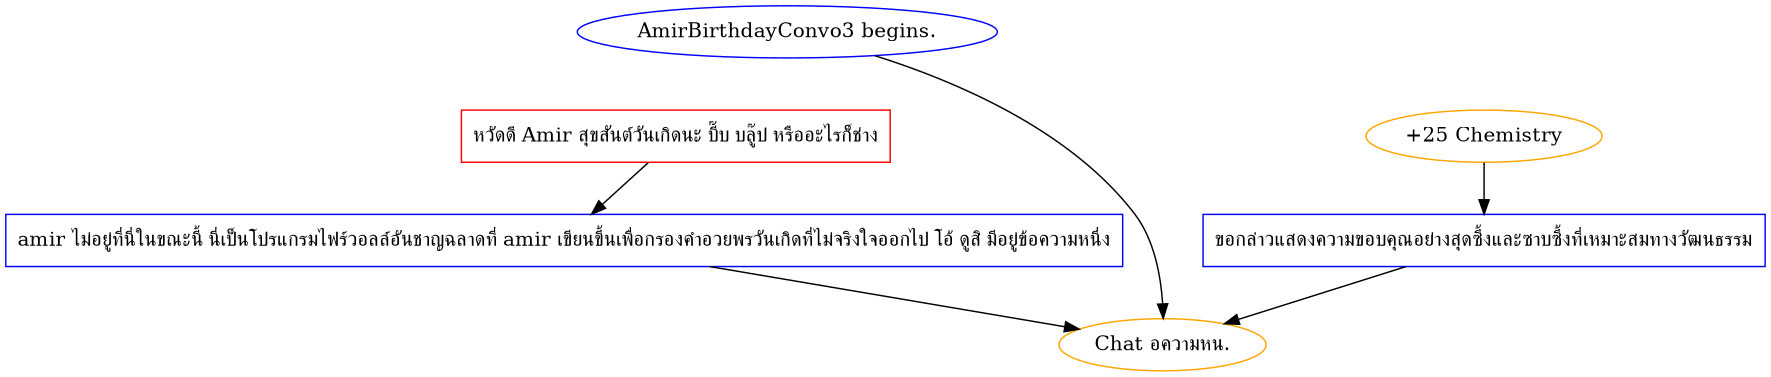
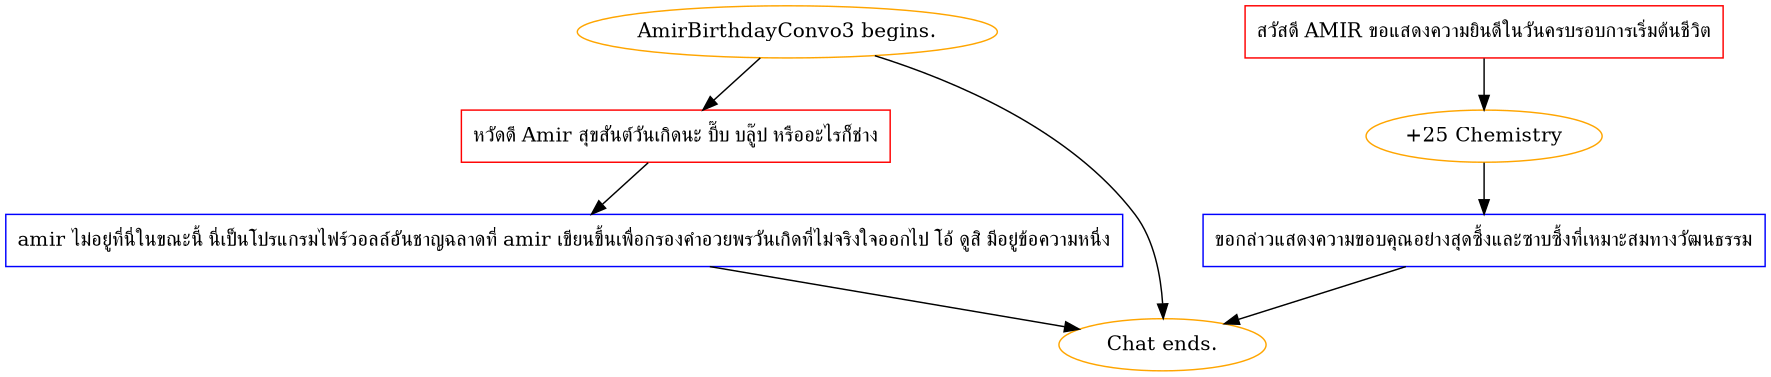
node "AmirBirthdayConvo3 begins.": color blue -> orange
node "สวัสดี AMIR ขอแสดงความยินดีในวันครบรอบการเริ่มต้นชีวิต": added
edge "AmirBirthdayConvo3 begins." -> "หวัดดี Amir สุขสันต์วันเกิดนะ บี๊บ บลู๊ป หรืออะไรก็ช่าง": added
node "Chat อความหน.": label "Chat อความหน." -> "Chat ends."
